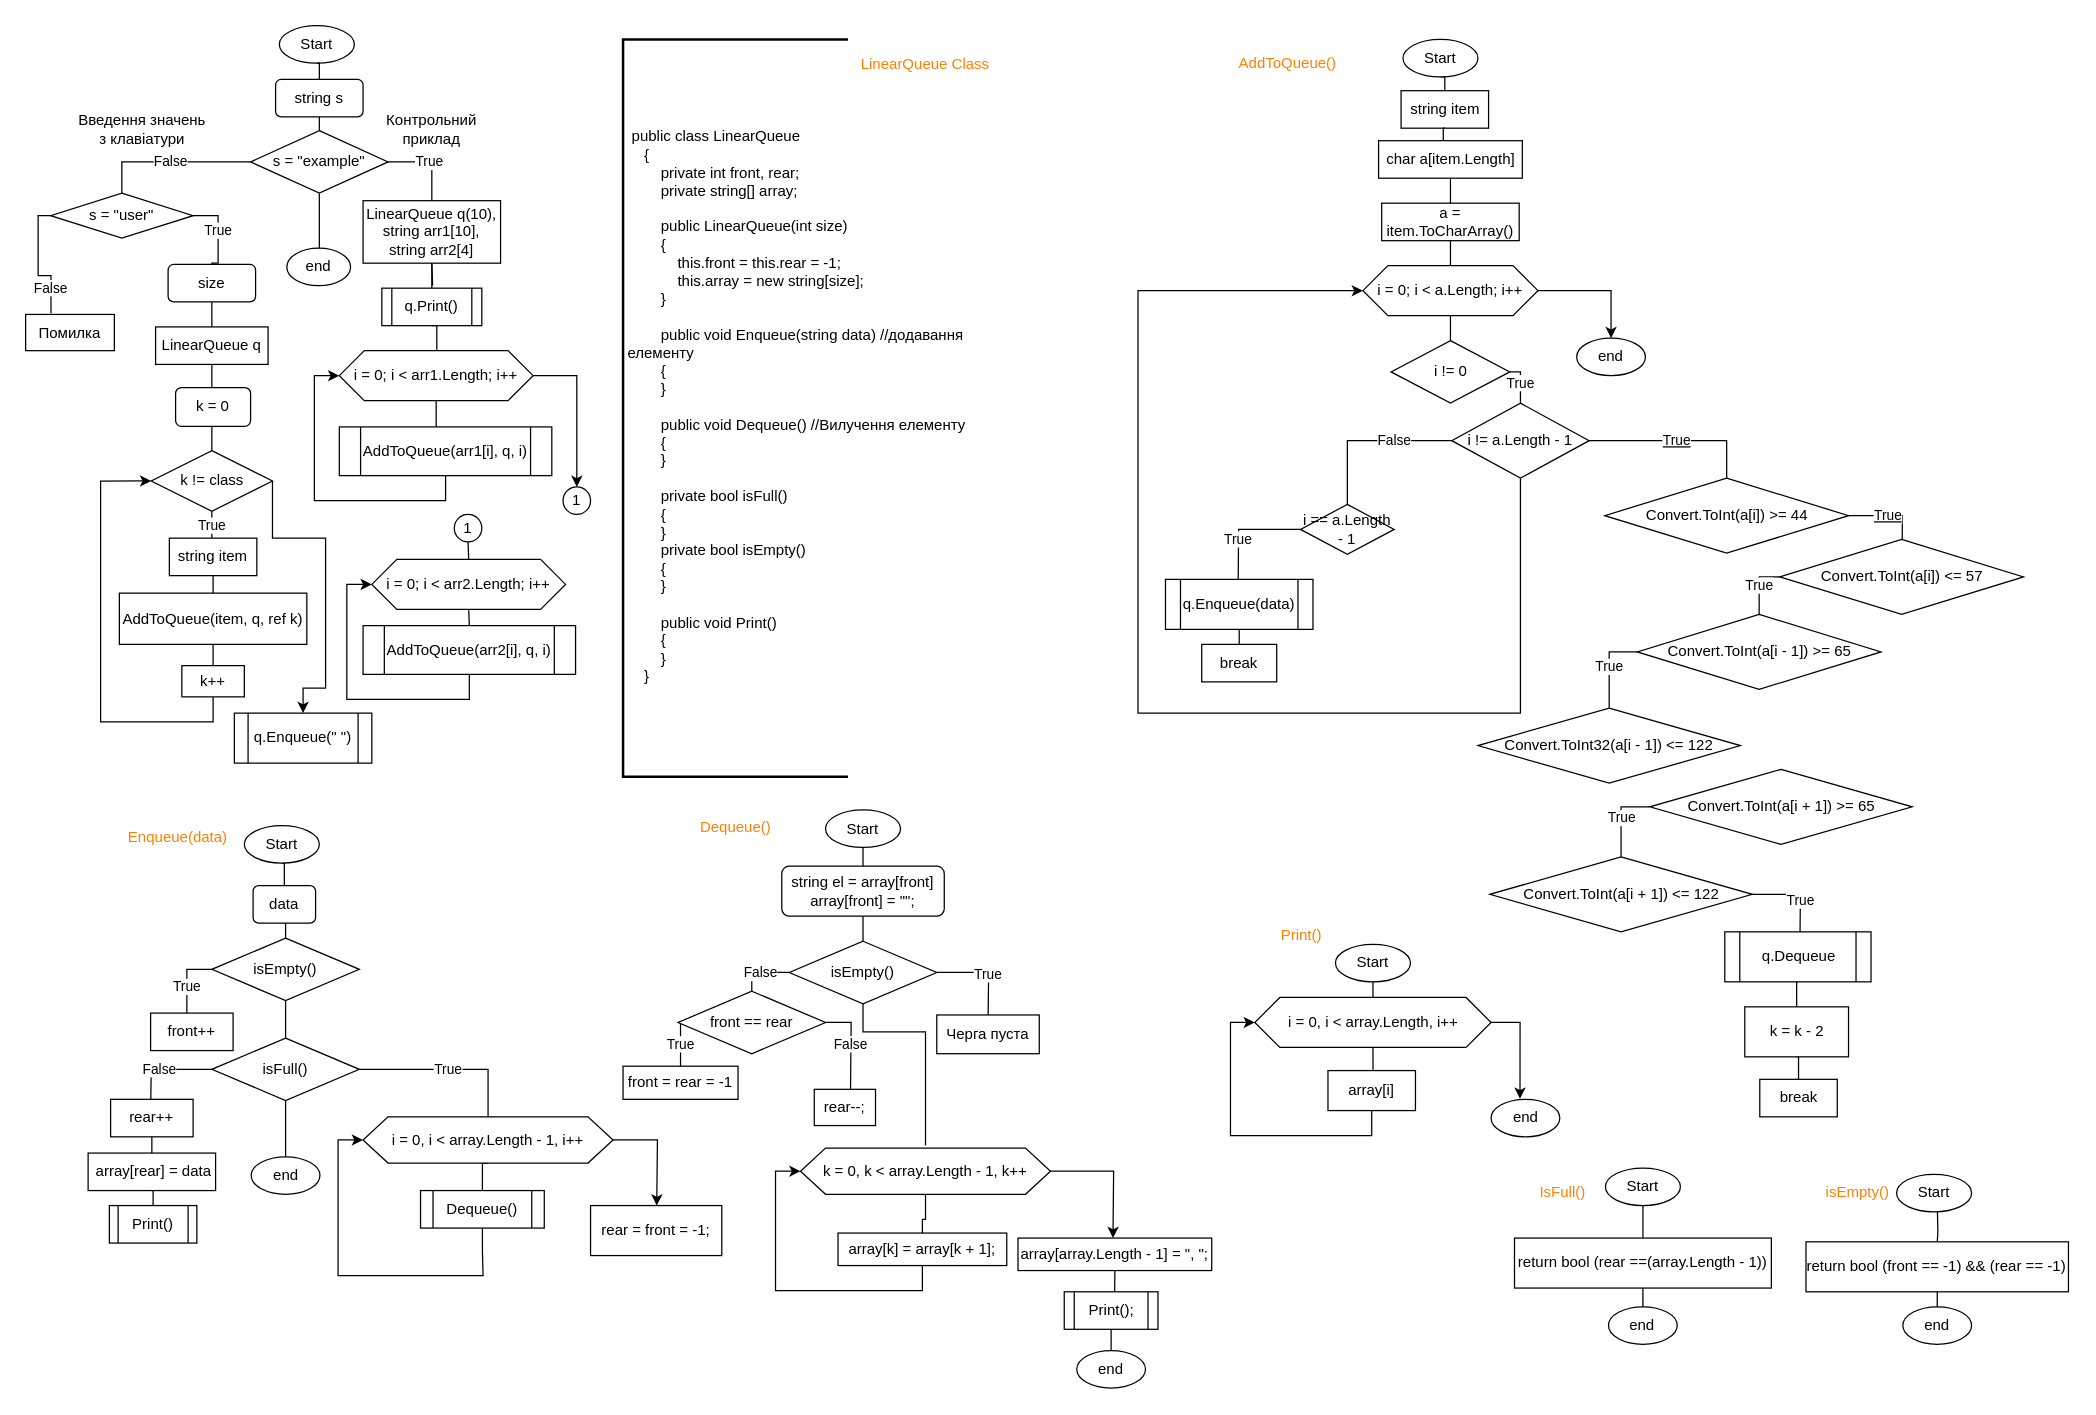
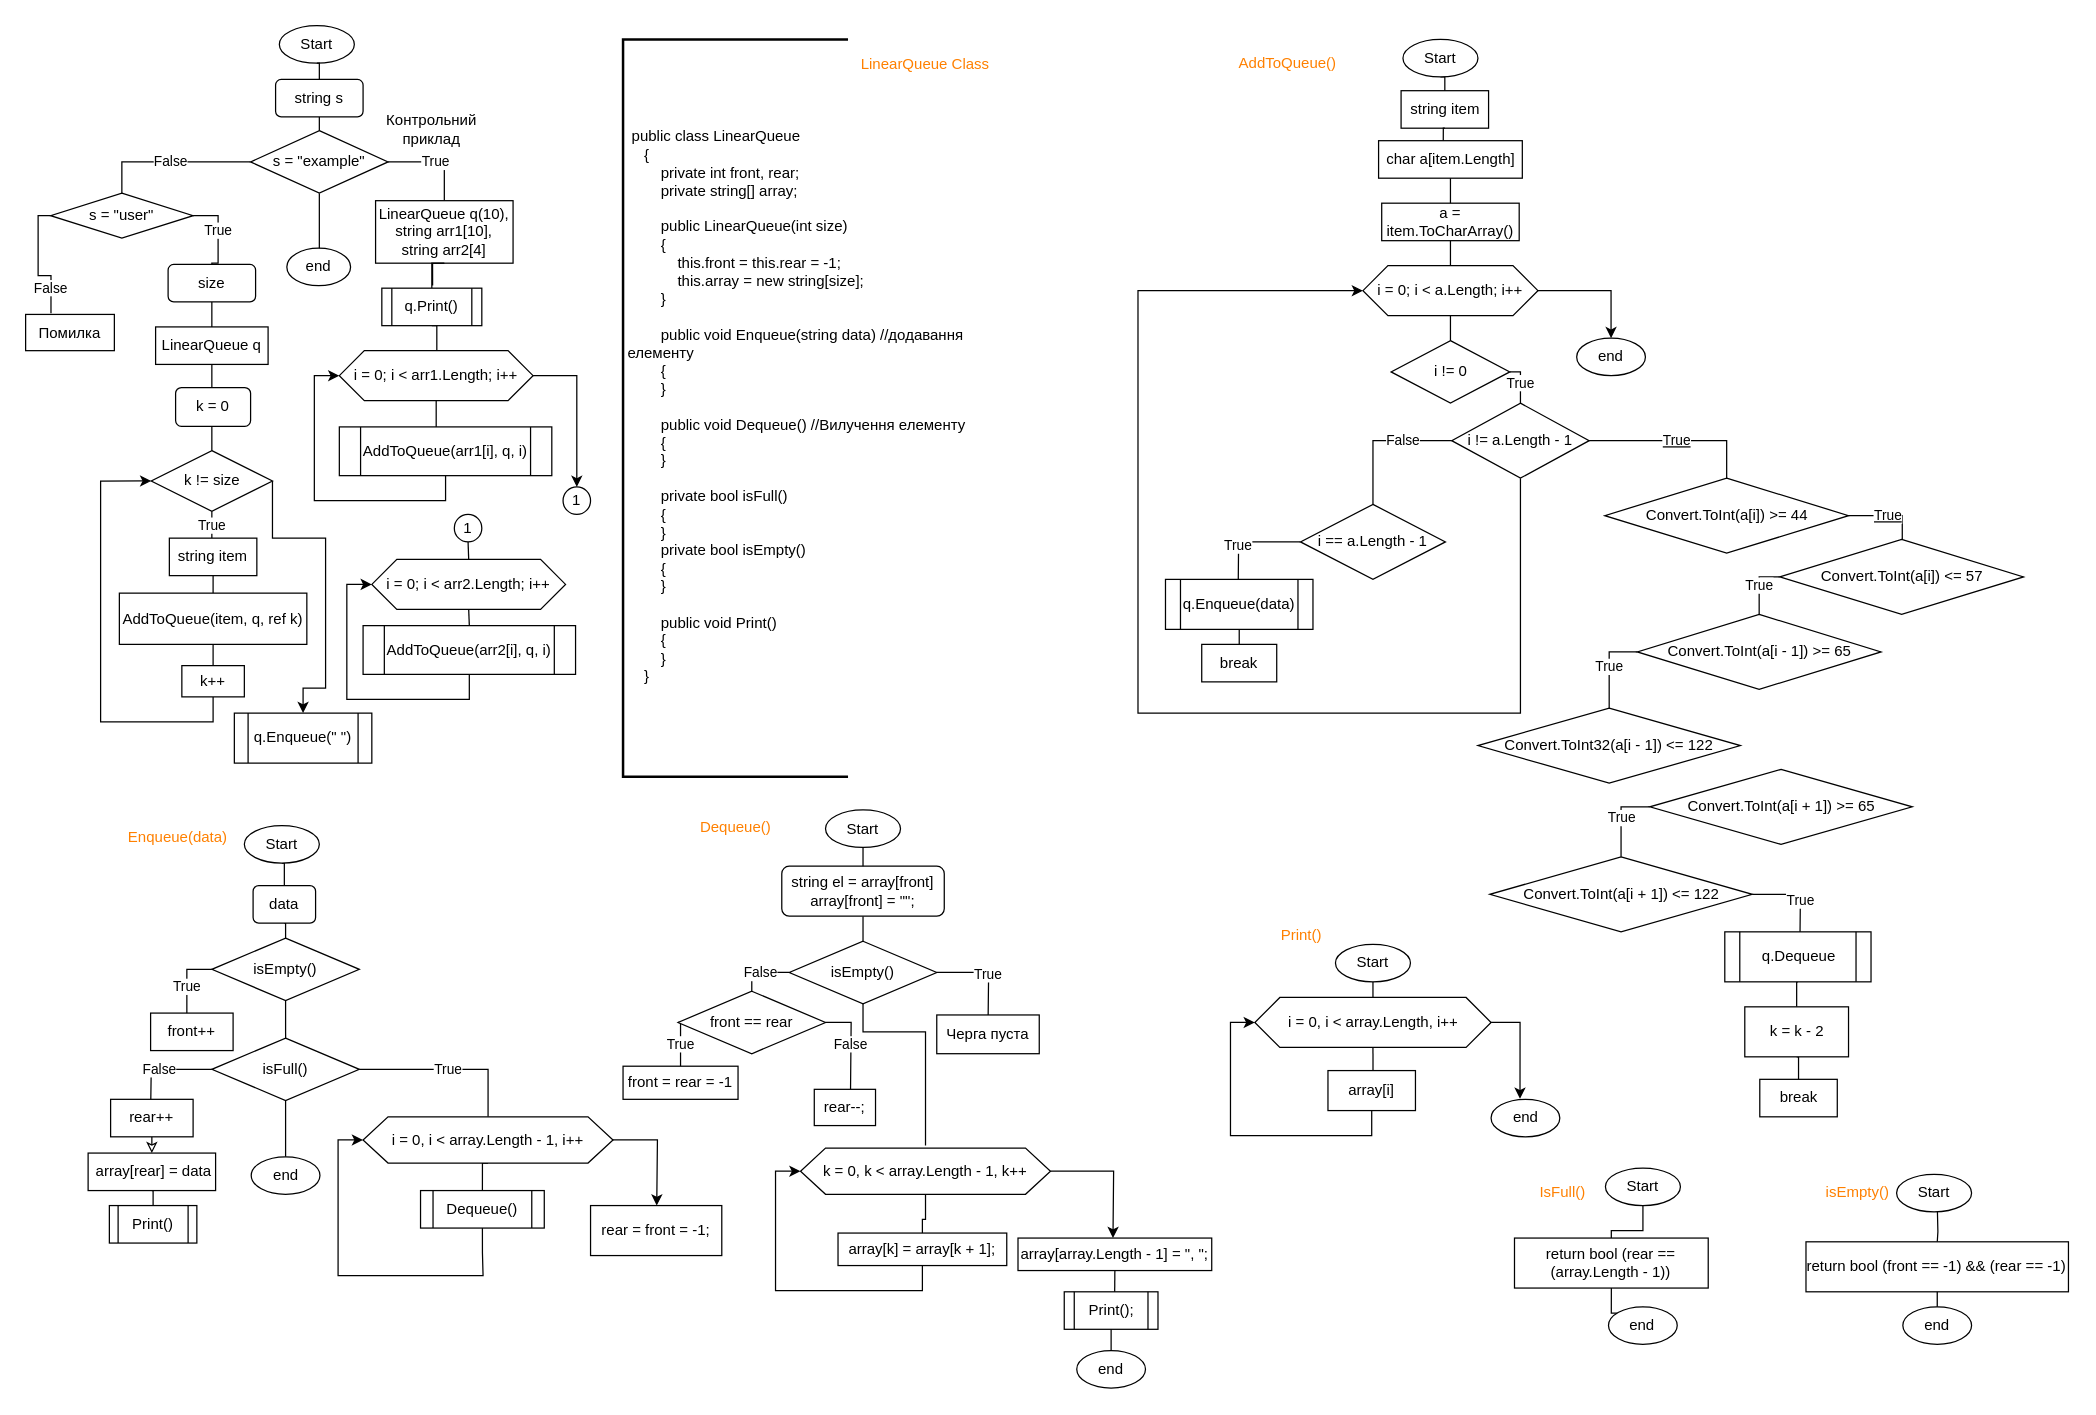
node "Введення значень з клавіатури": removed
node "LinearQueue q(10), string arr1[10], string arr2[4]": moved (432, 232) -> (444, 232)
node "k != class": label "k != class" -> "k != size"
node "i == a.Length - 1": size 94x50 -> 145x75
edge "rear++" -- "array[rear] = data": arrowhead none -> classic
node "return bool (rear ==(array.Length - 1))": size 257x50 -> 194x50
